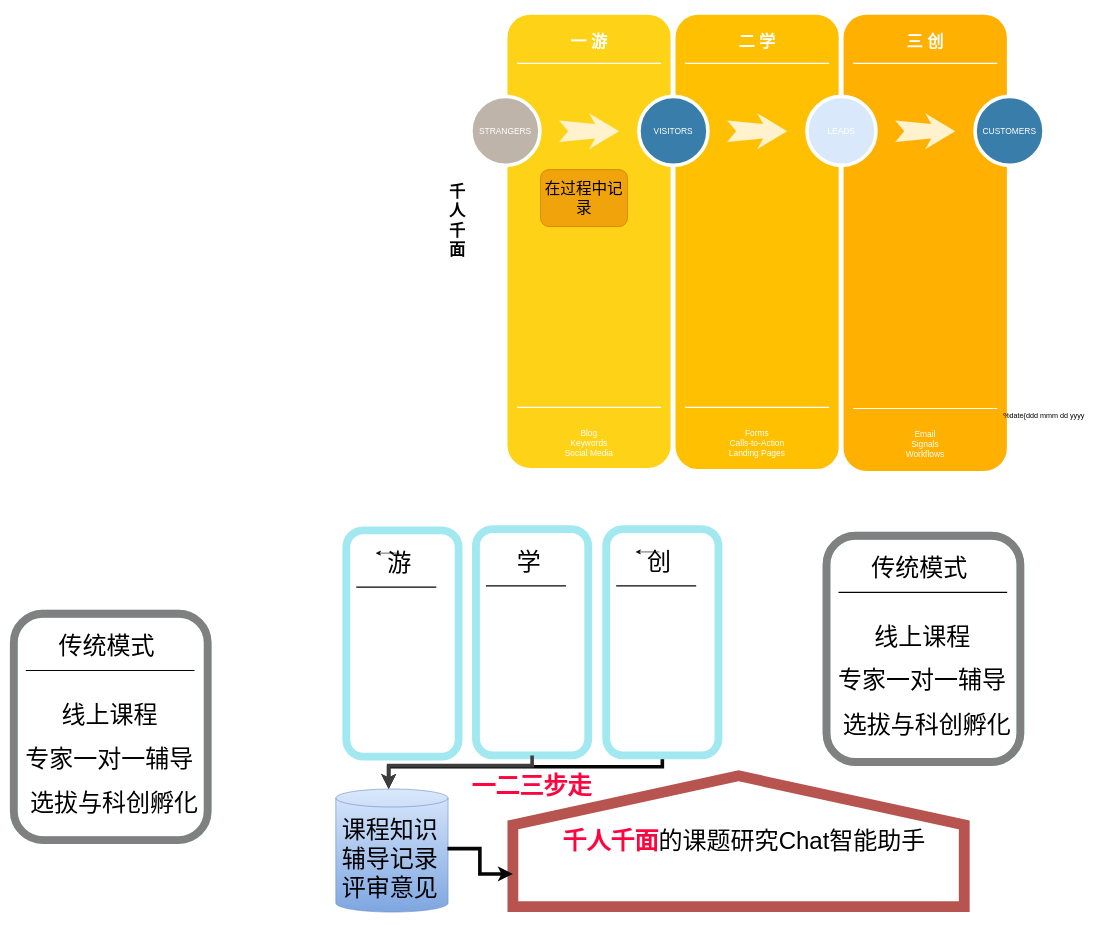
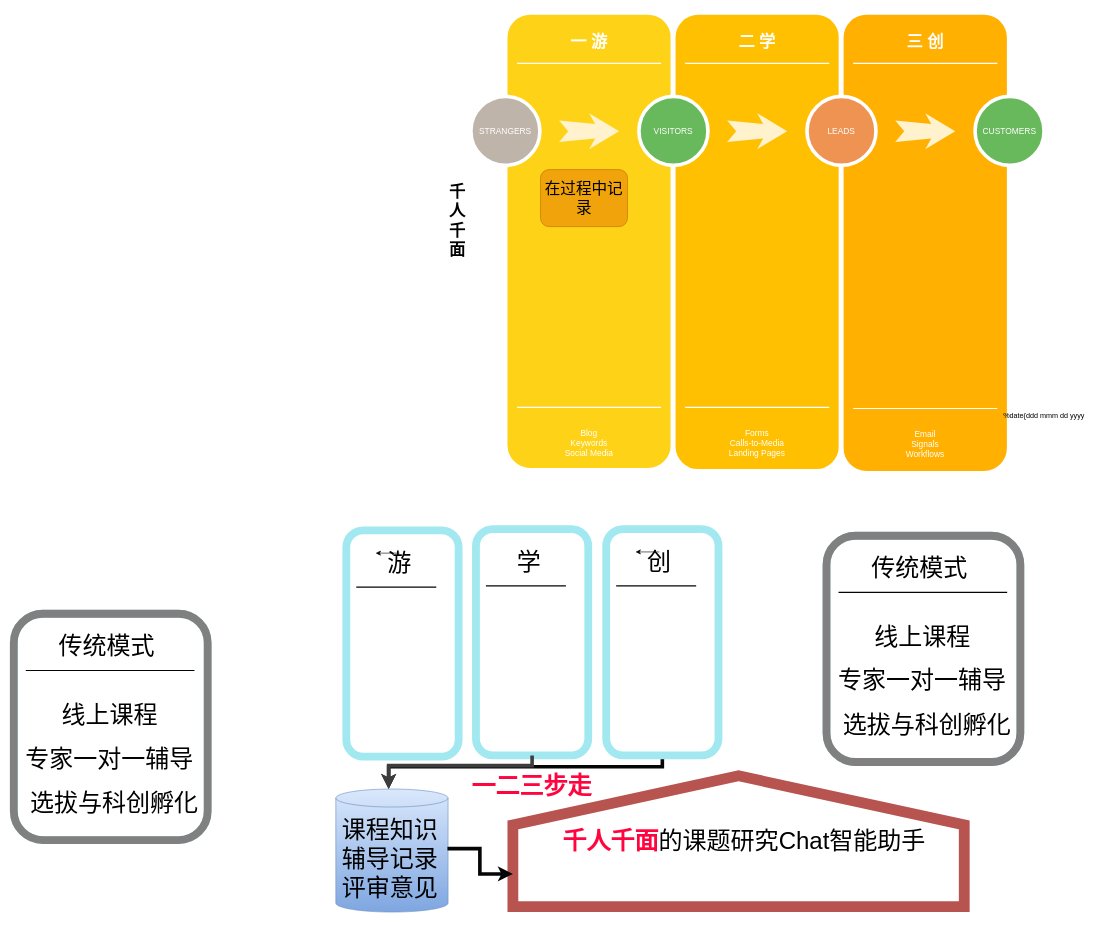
node "VISITORS": fillcolor #397daa -> #68b85c
node "LEADS": fillcolor #dae8fc -> #ef9353
node "CUSTOMERS": fillcolor #397daa -> #68b85c
node "Forms Calls-to-Action Landing Pages": label "Forms Calls-to-Action Landing Pages" -> "Forms Calls-to-Media Landing Pages"
